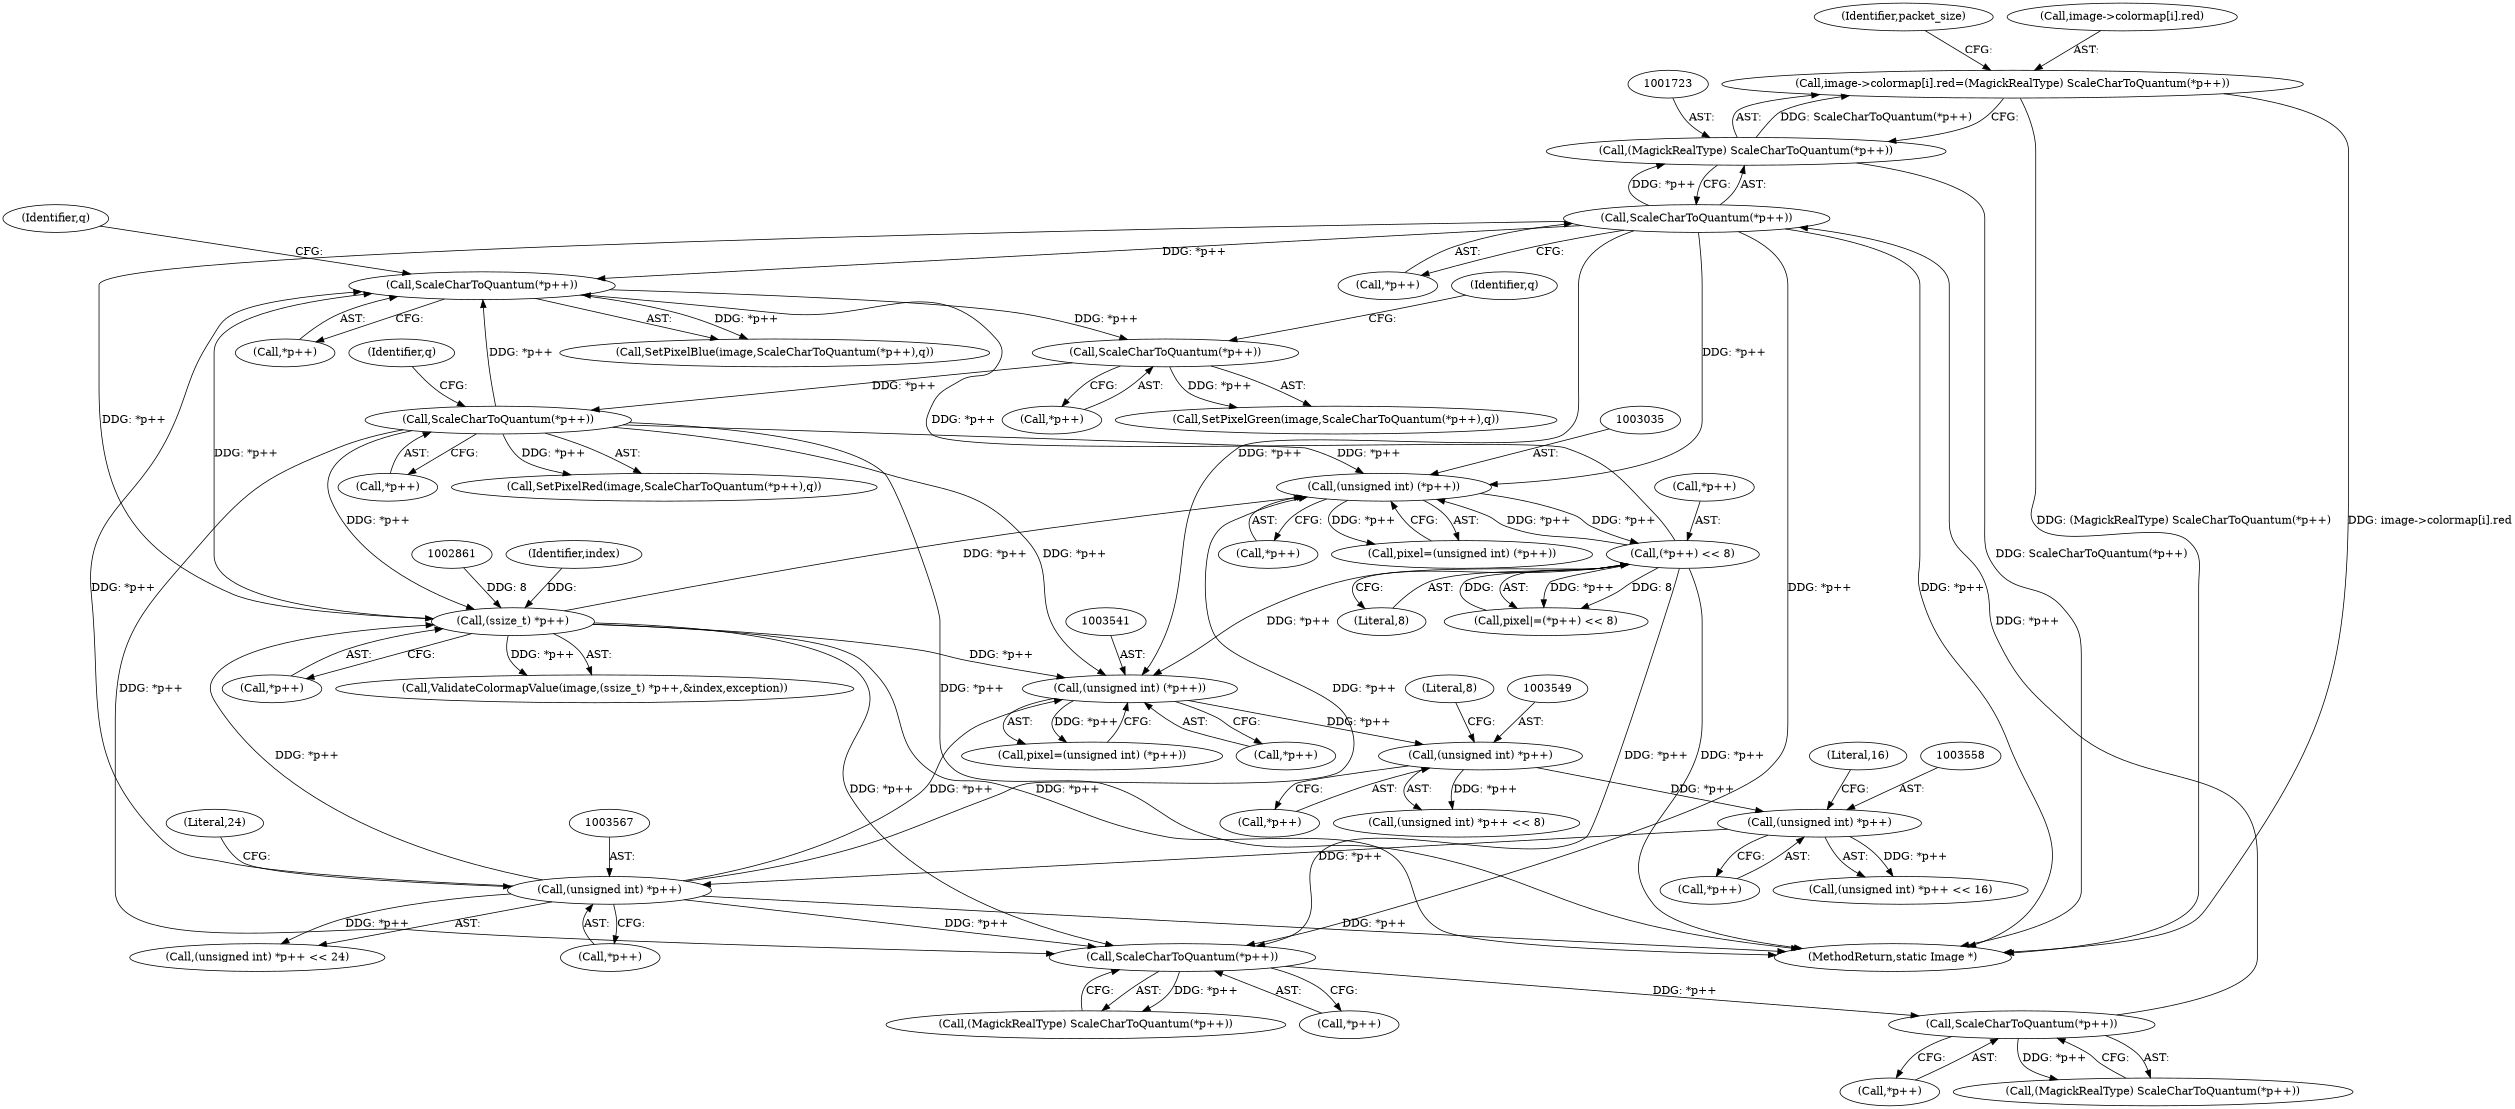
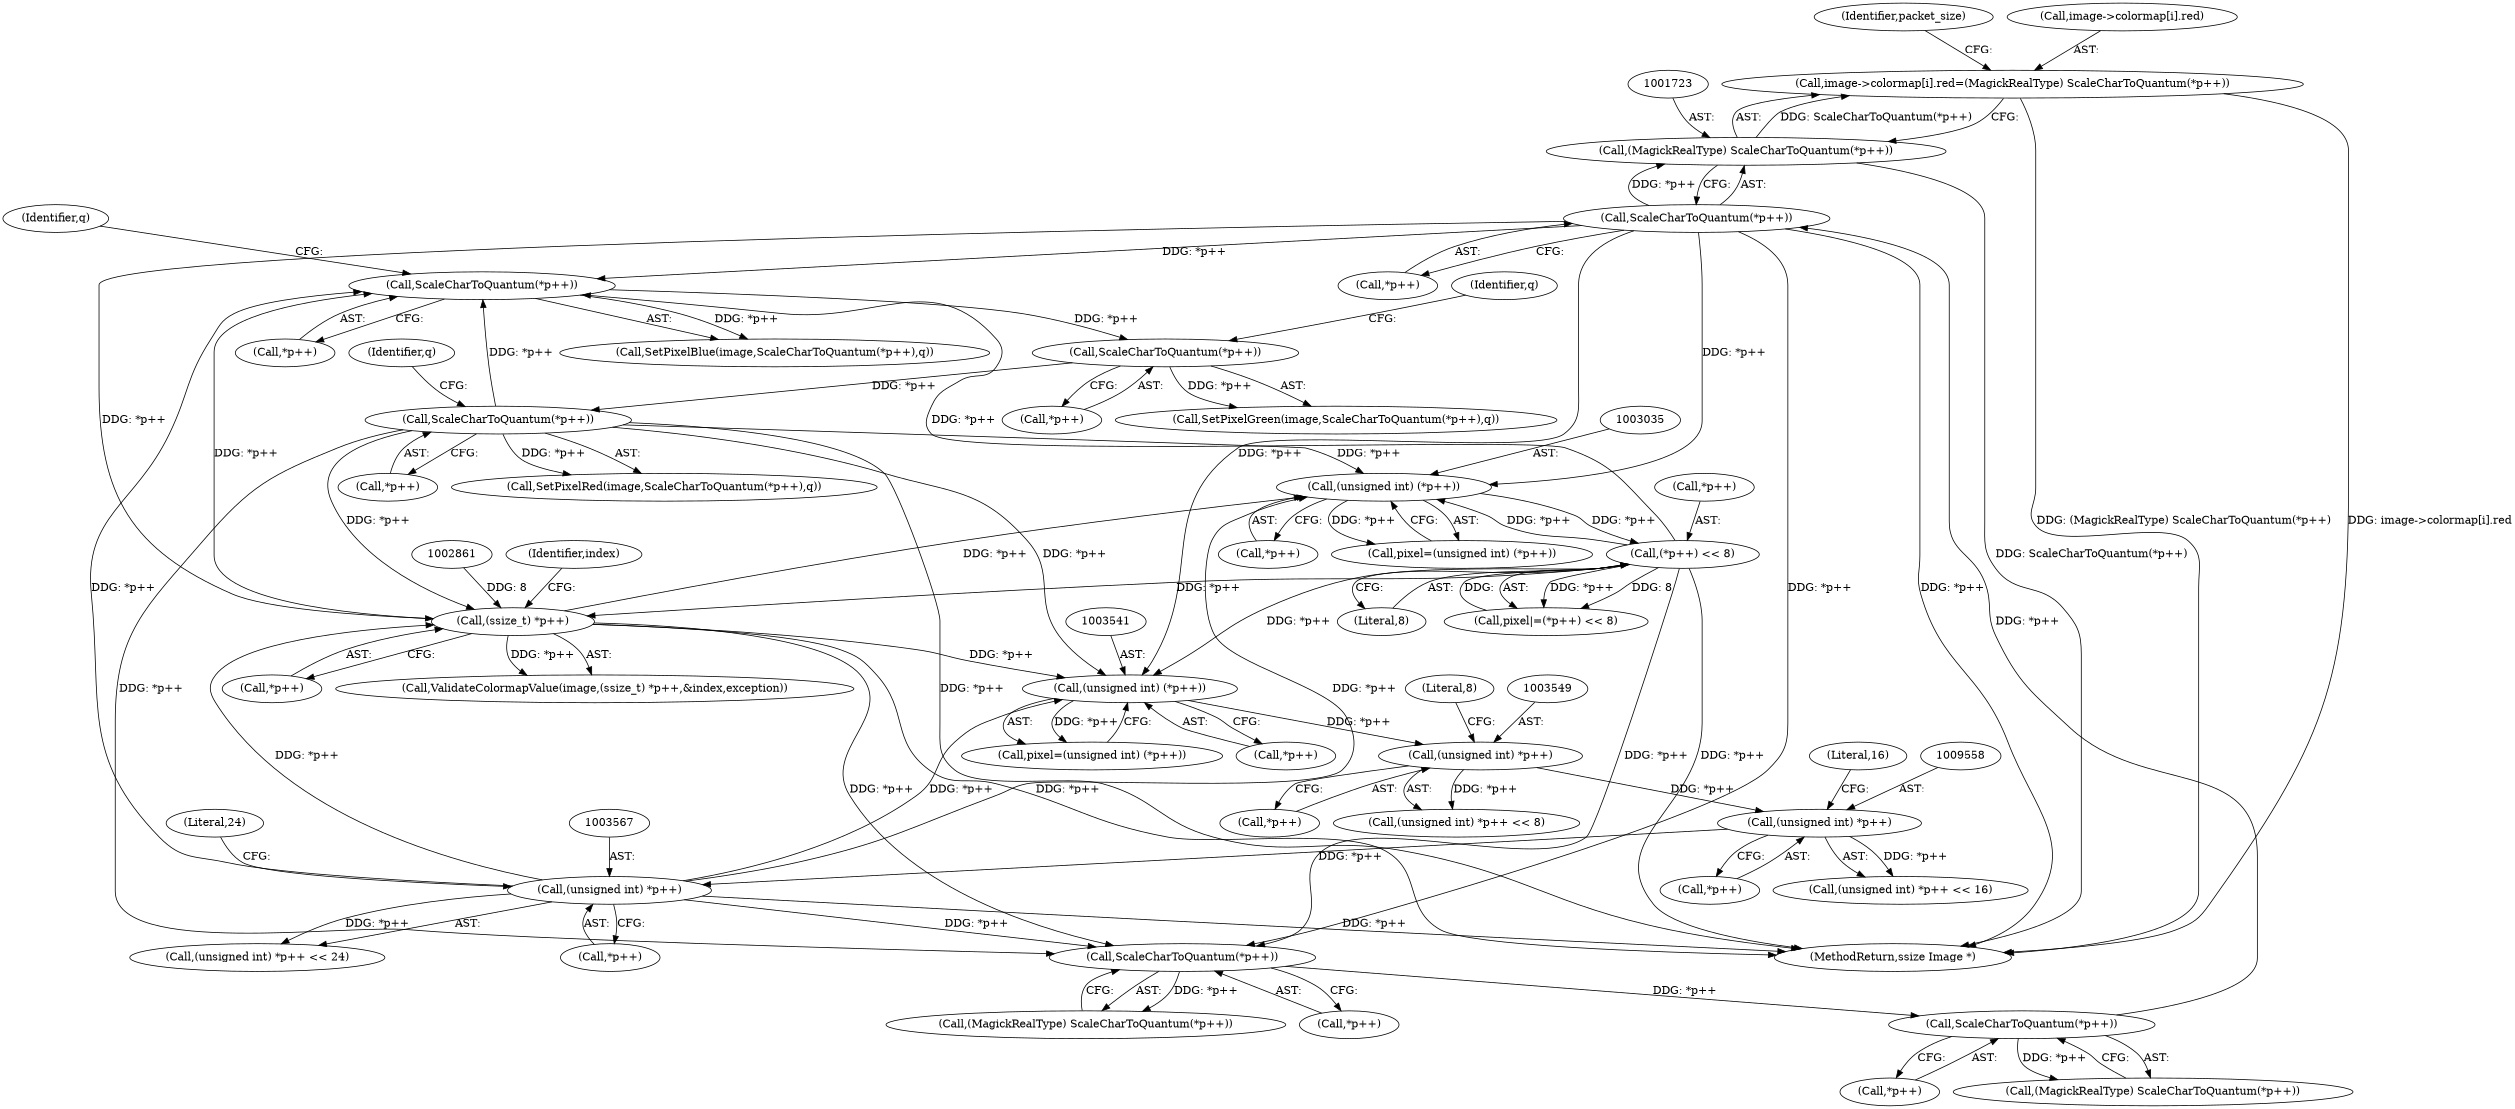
edge "(Call,(*p++) << 8)" -> "(Call,(ssize_t) *p++)": added, label "DDG: *p++"
edge "(Identifier,index)" -> "(Call,(ssize_t) *p++)": label "DDG: " -> "CFG: "
node "1003558": label "1003558" -> "1009558"
node "(MethodReturn,static Image *)": label "(MethodReturn,static Image *)" -> "(MethodReturn,ssize Image *)"
